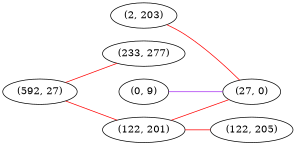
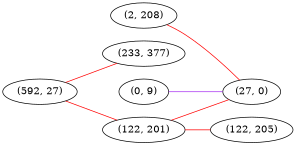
node "(2, 203)": label "(2, 203)" -> "(2, 208)"
node "(233, 277)": label "(233, 277)" -> "(233, 377)"
